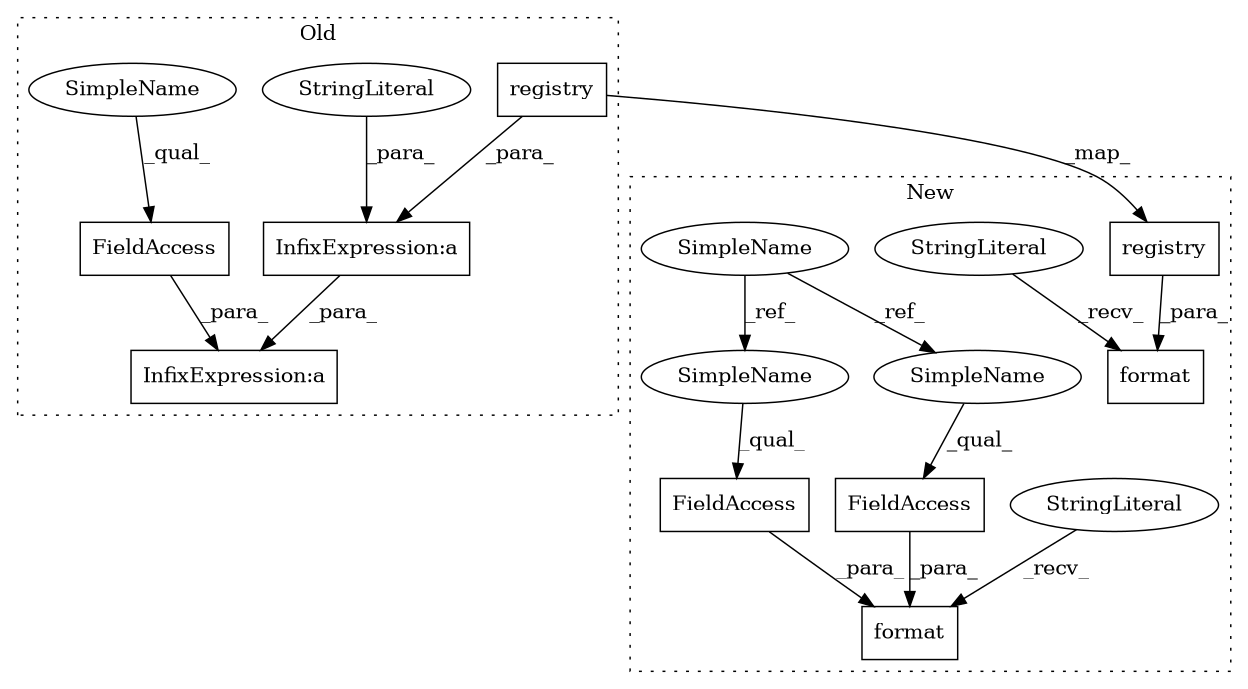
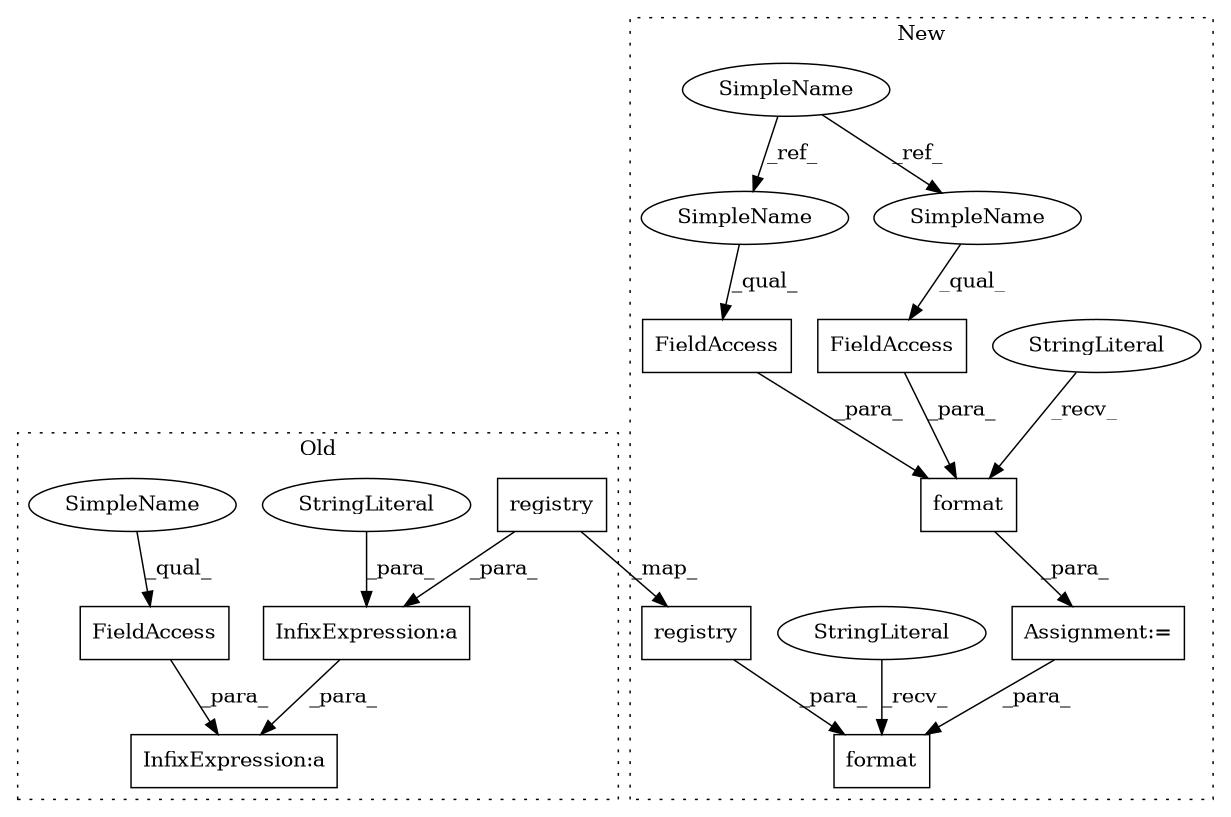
node "Assignment:=": added
